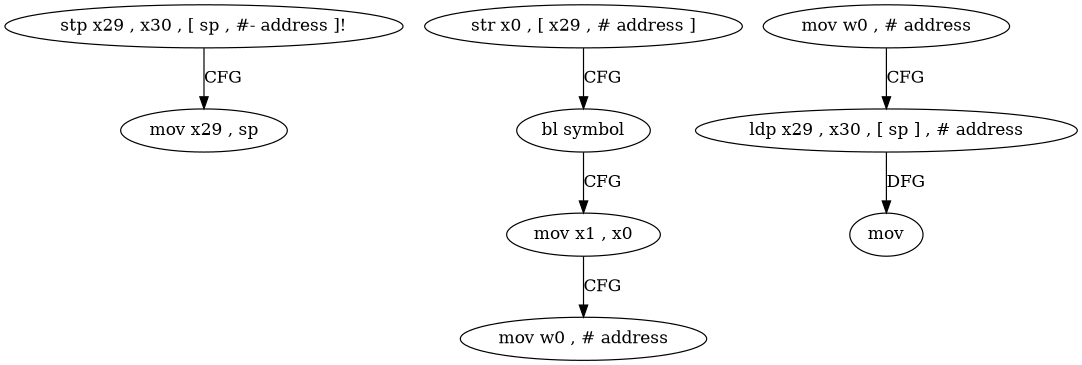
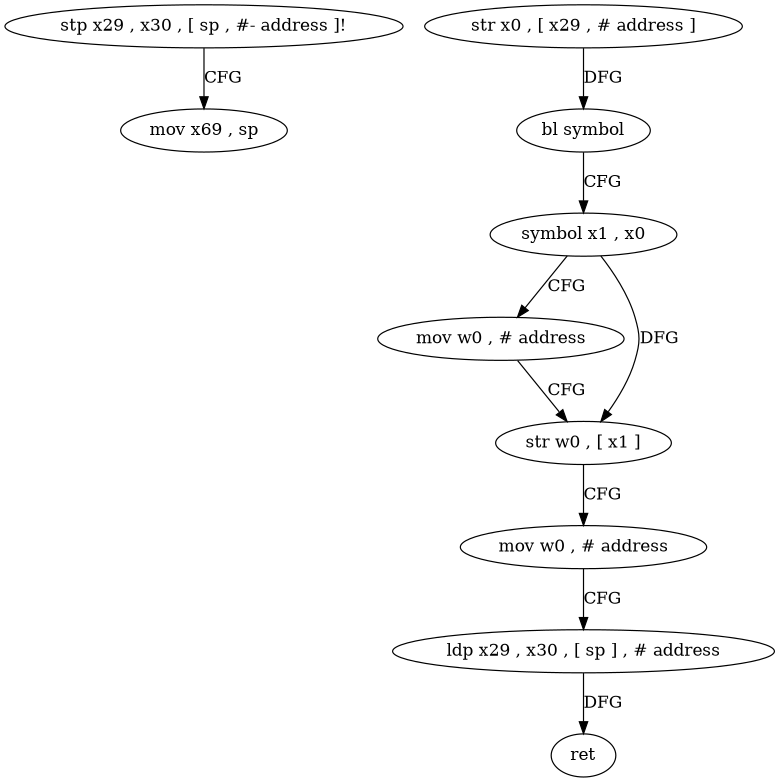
edge "str x0 , [ x29 , # address ]" -> "bl symbol": label "CFG" -> "DFG"
node "mov x29 , sp": label "mov x29 , sp" -> "mov x69 , sp"
node "mov x1 , x0": label "mov x1 , x0" -> "symbol x1 , x0"
node "mov": label "mov" -> "ret"
node "str w0 , [ x1 ]": added
